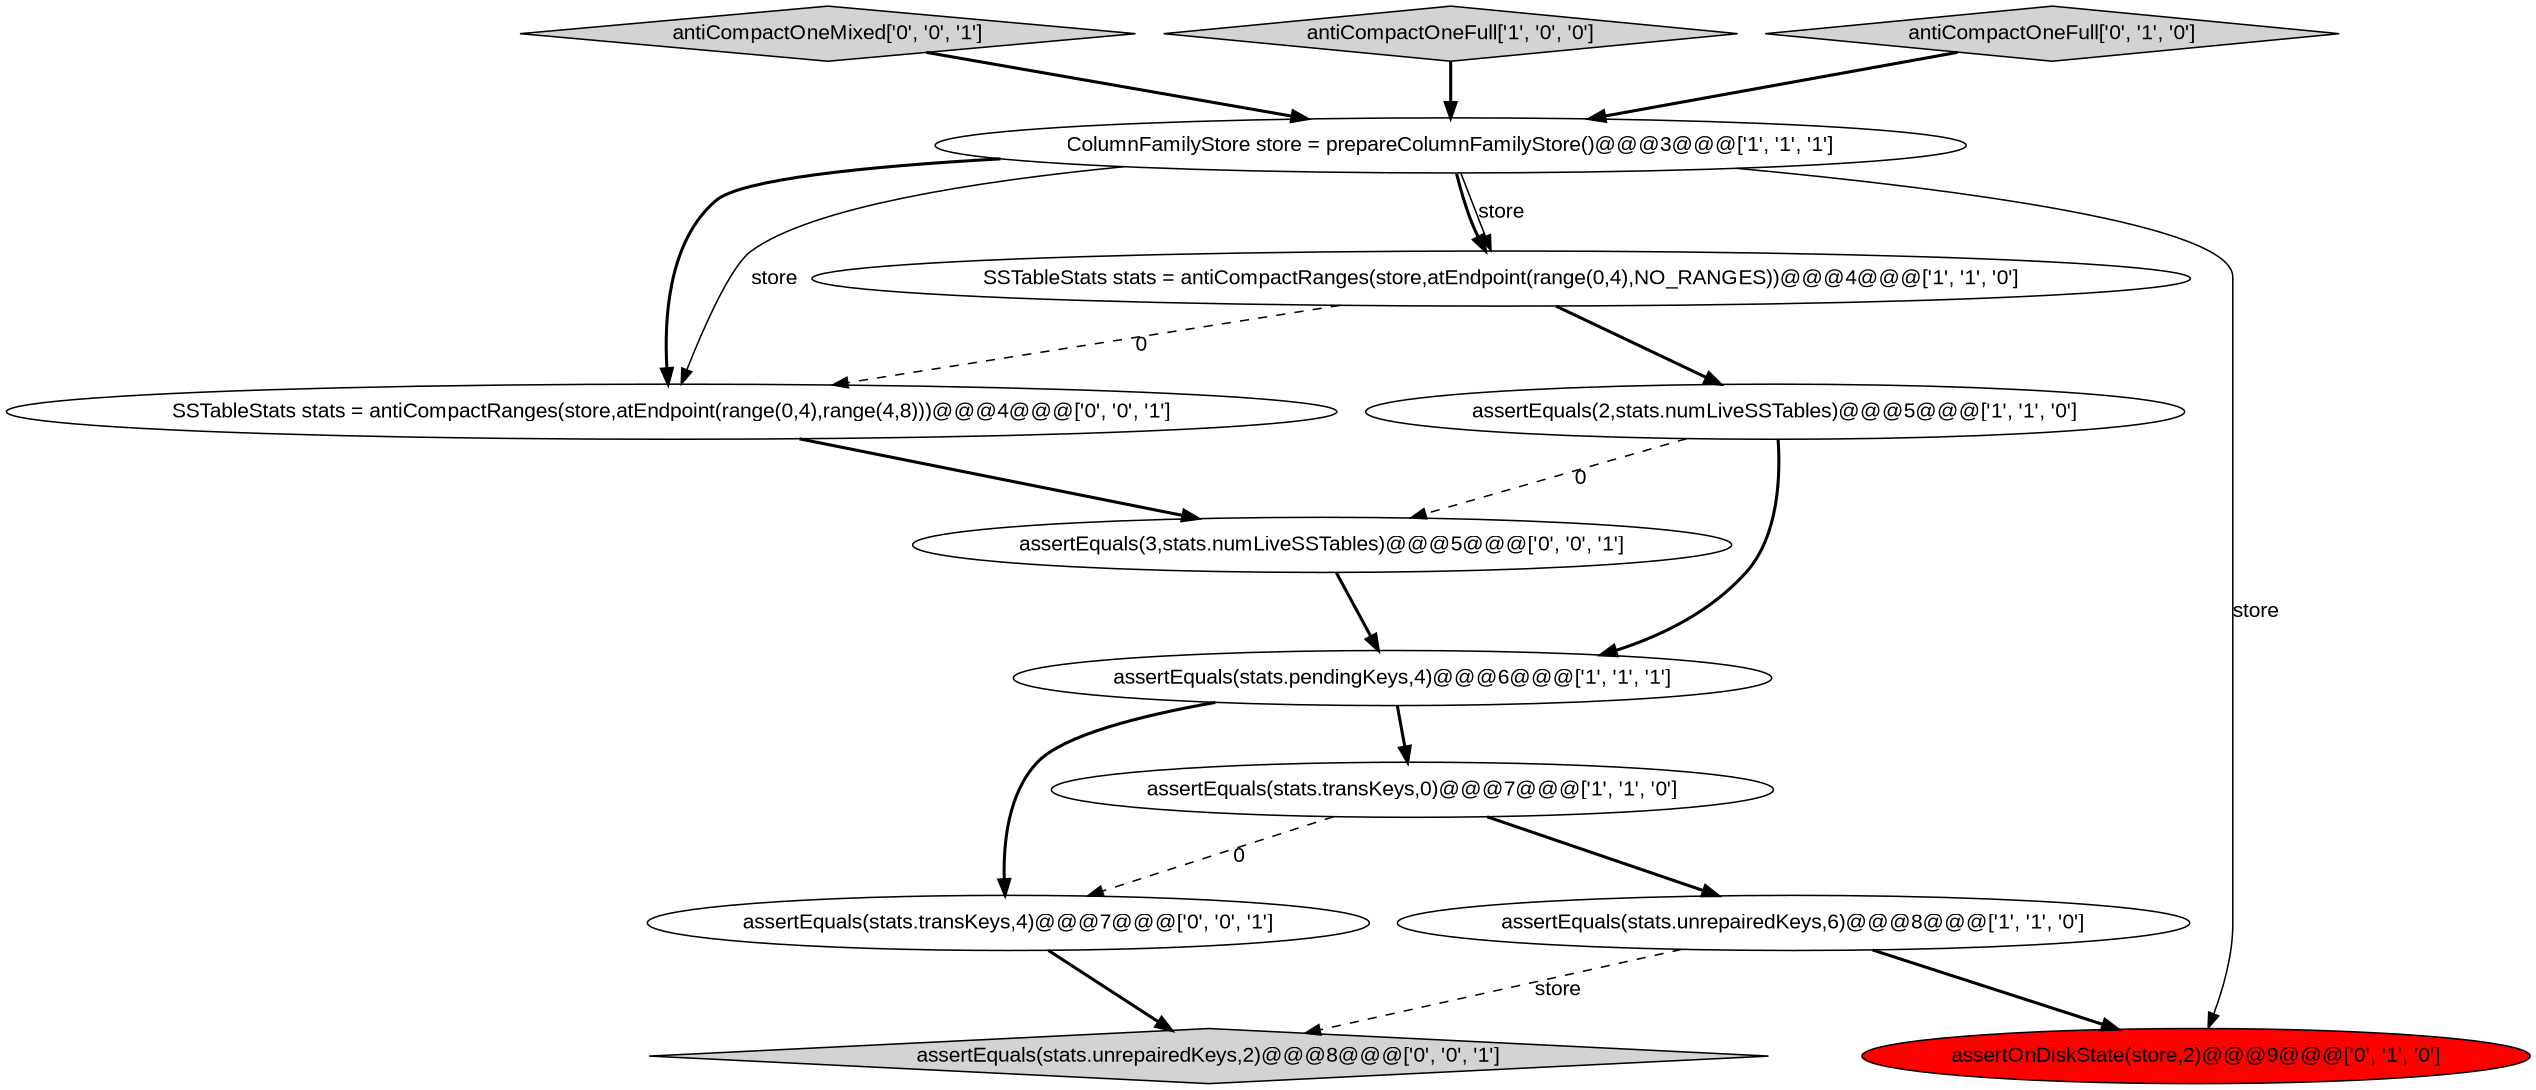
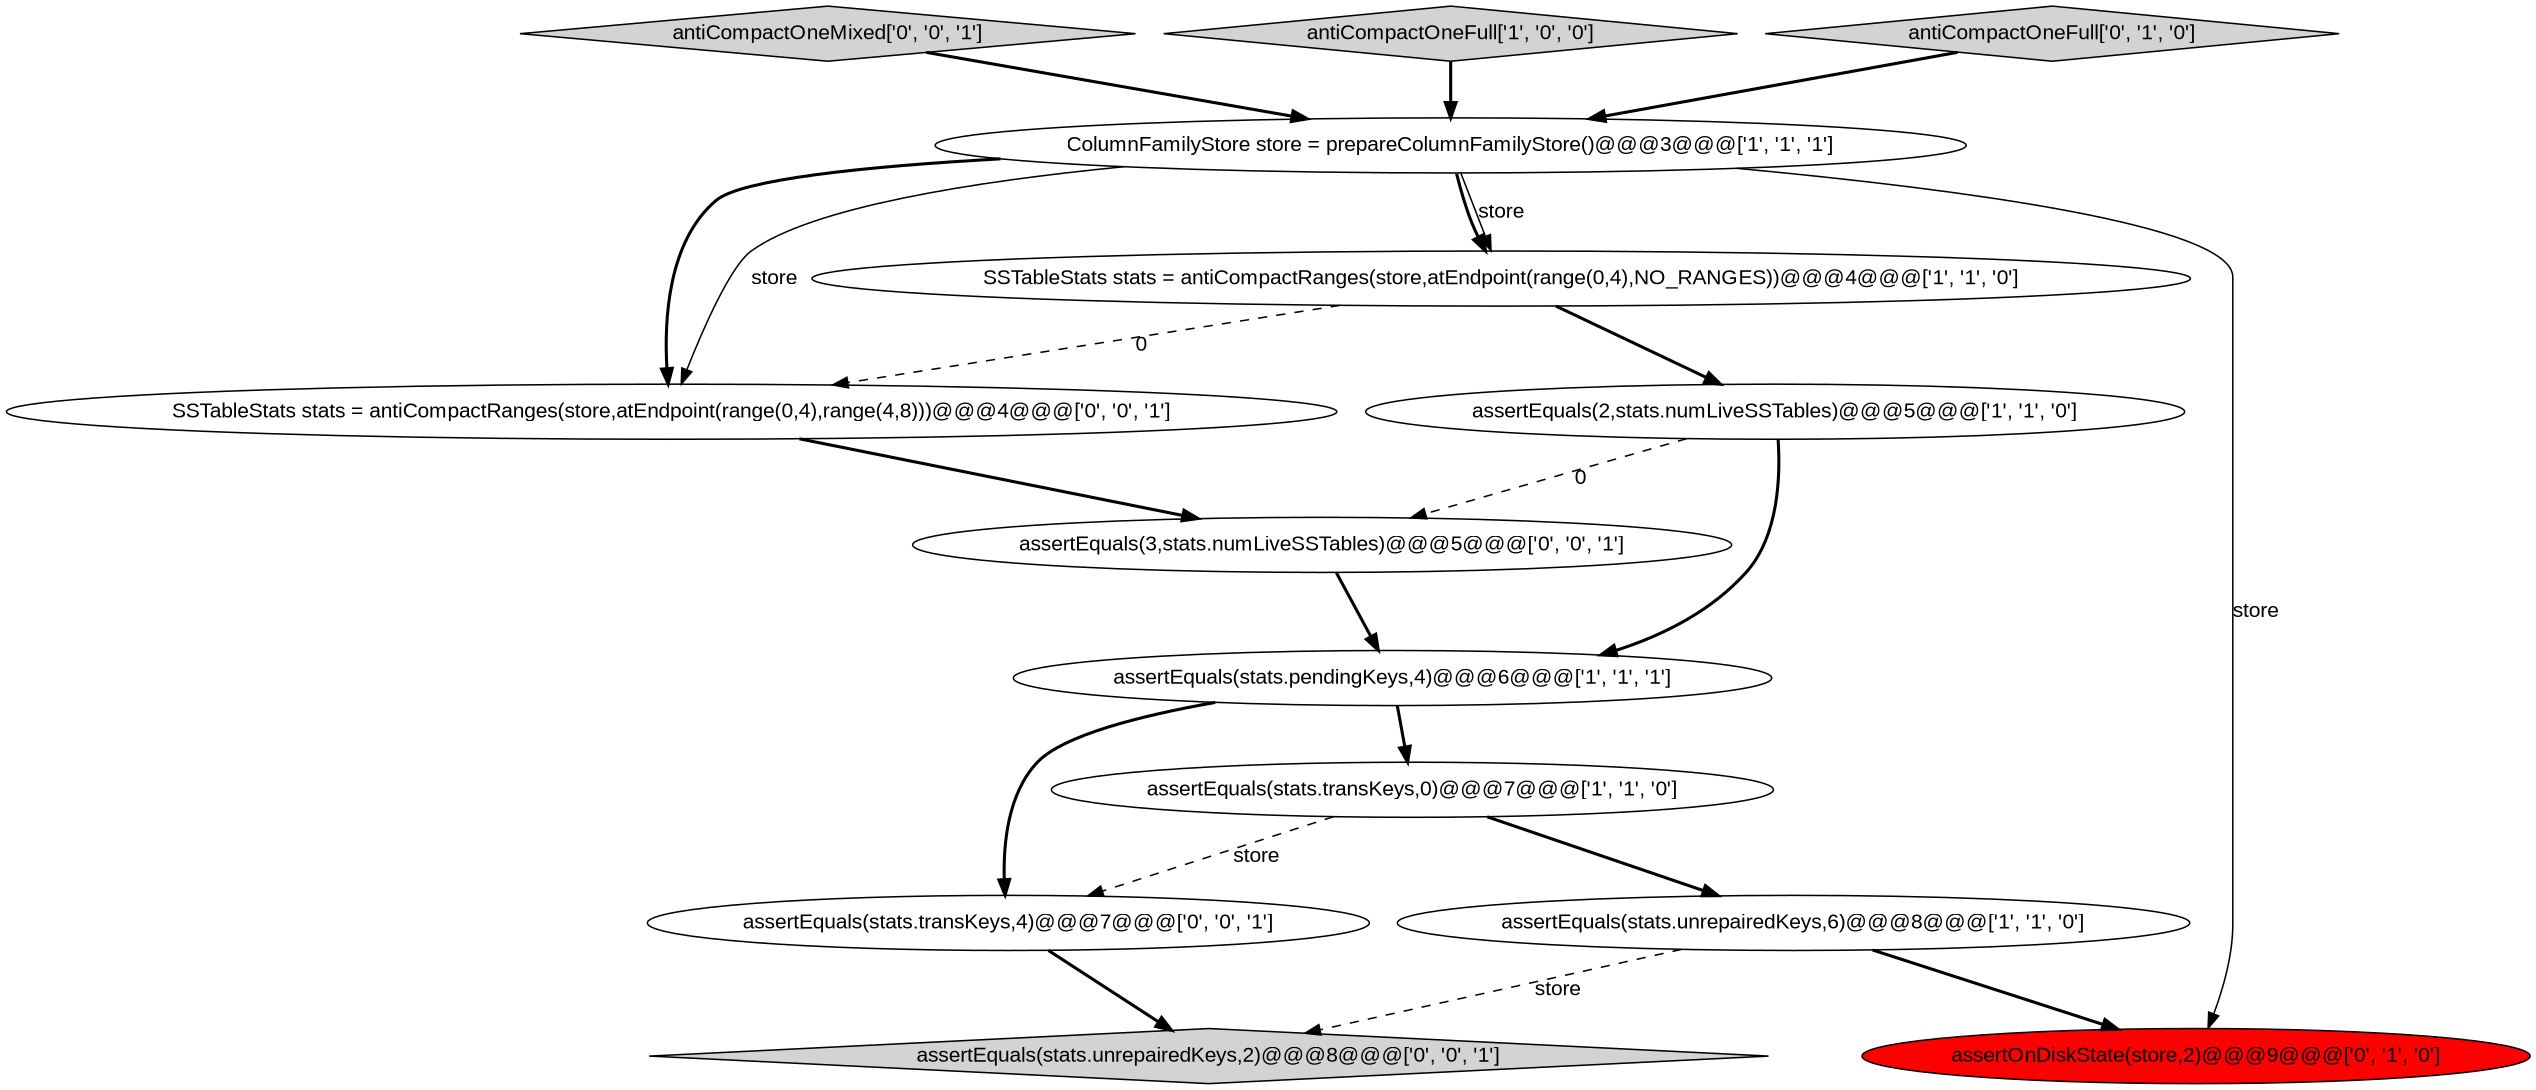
edge "assertEquals(stats.transKeys,0)@@@7@@@['1', '1', '0']" -> "assertEquals(stats.transKeys,4)@@@7@@@['0', '0', '1']": label "0" -> "store"
